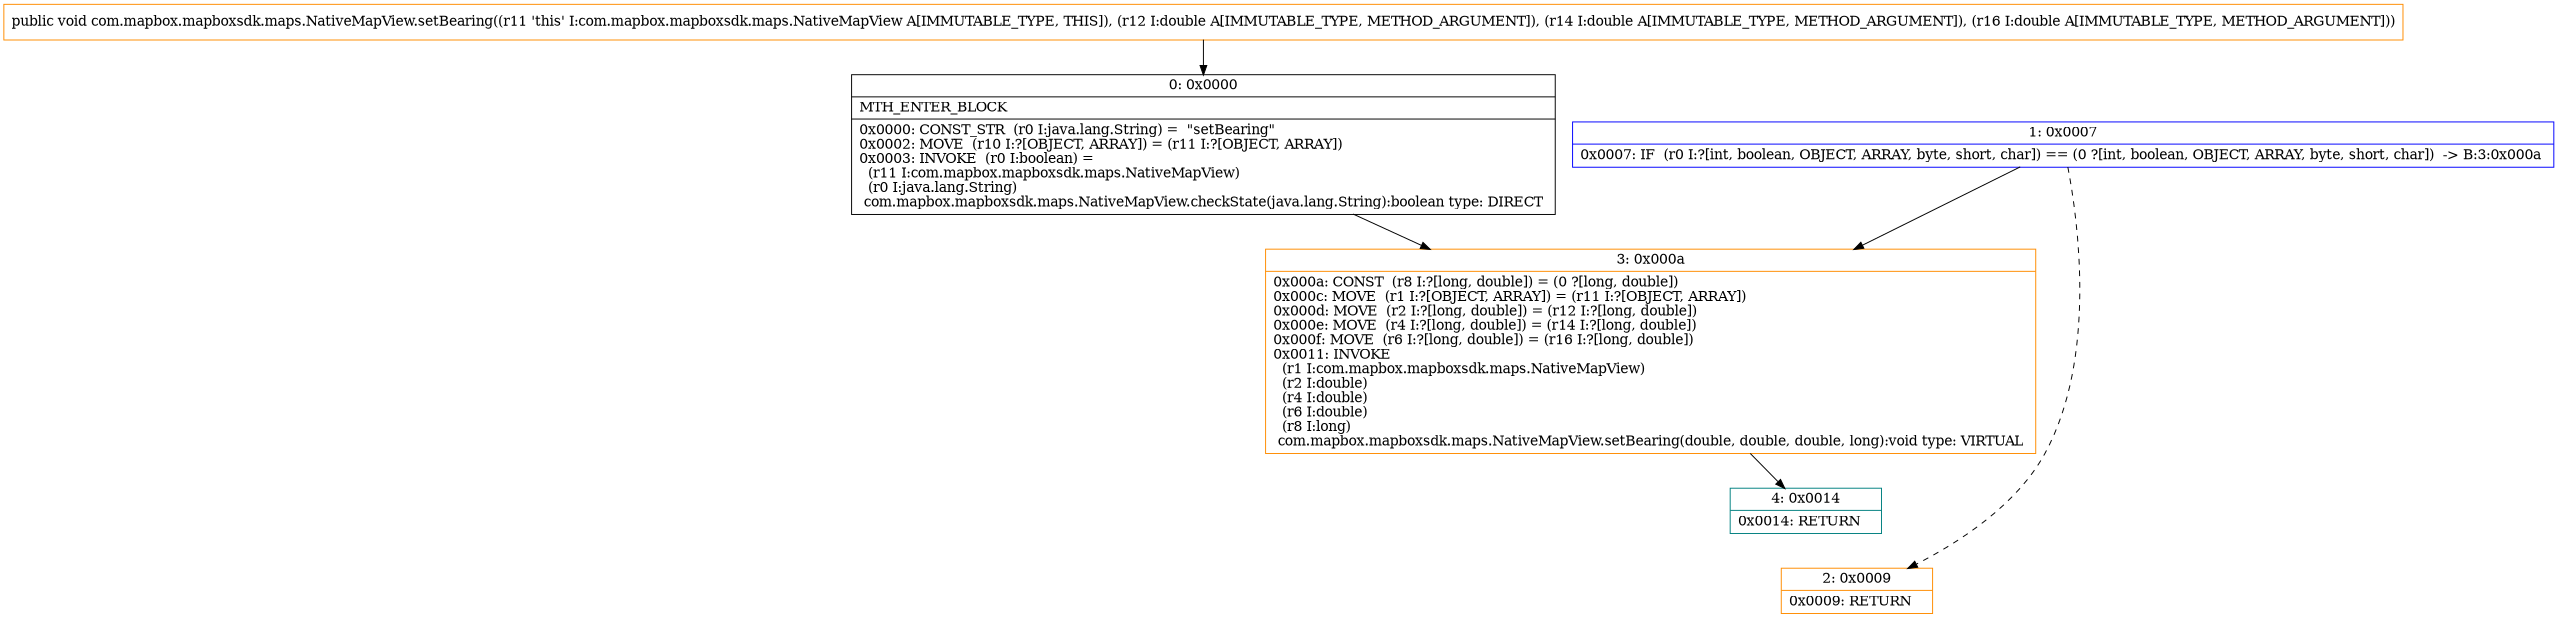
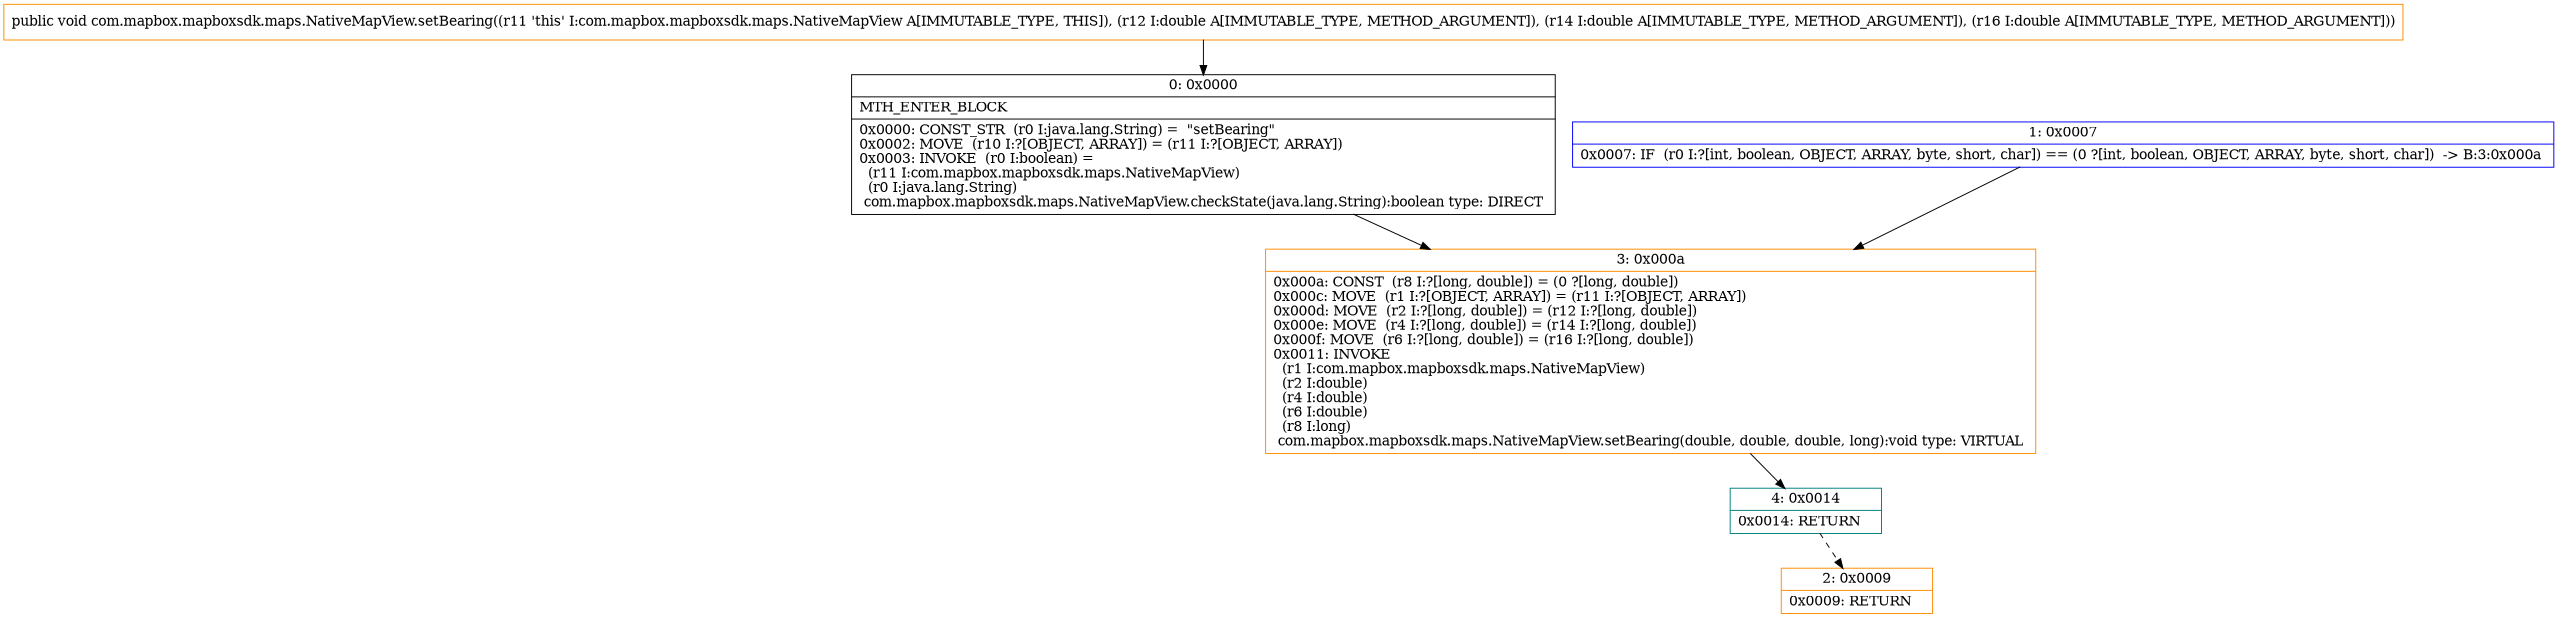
edge "1: 0x0007" -> "2: 0x0009": now "4: 0x0014" -> "2: 0x0009"
